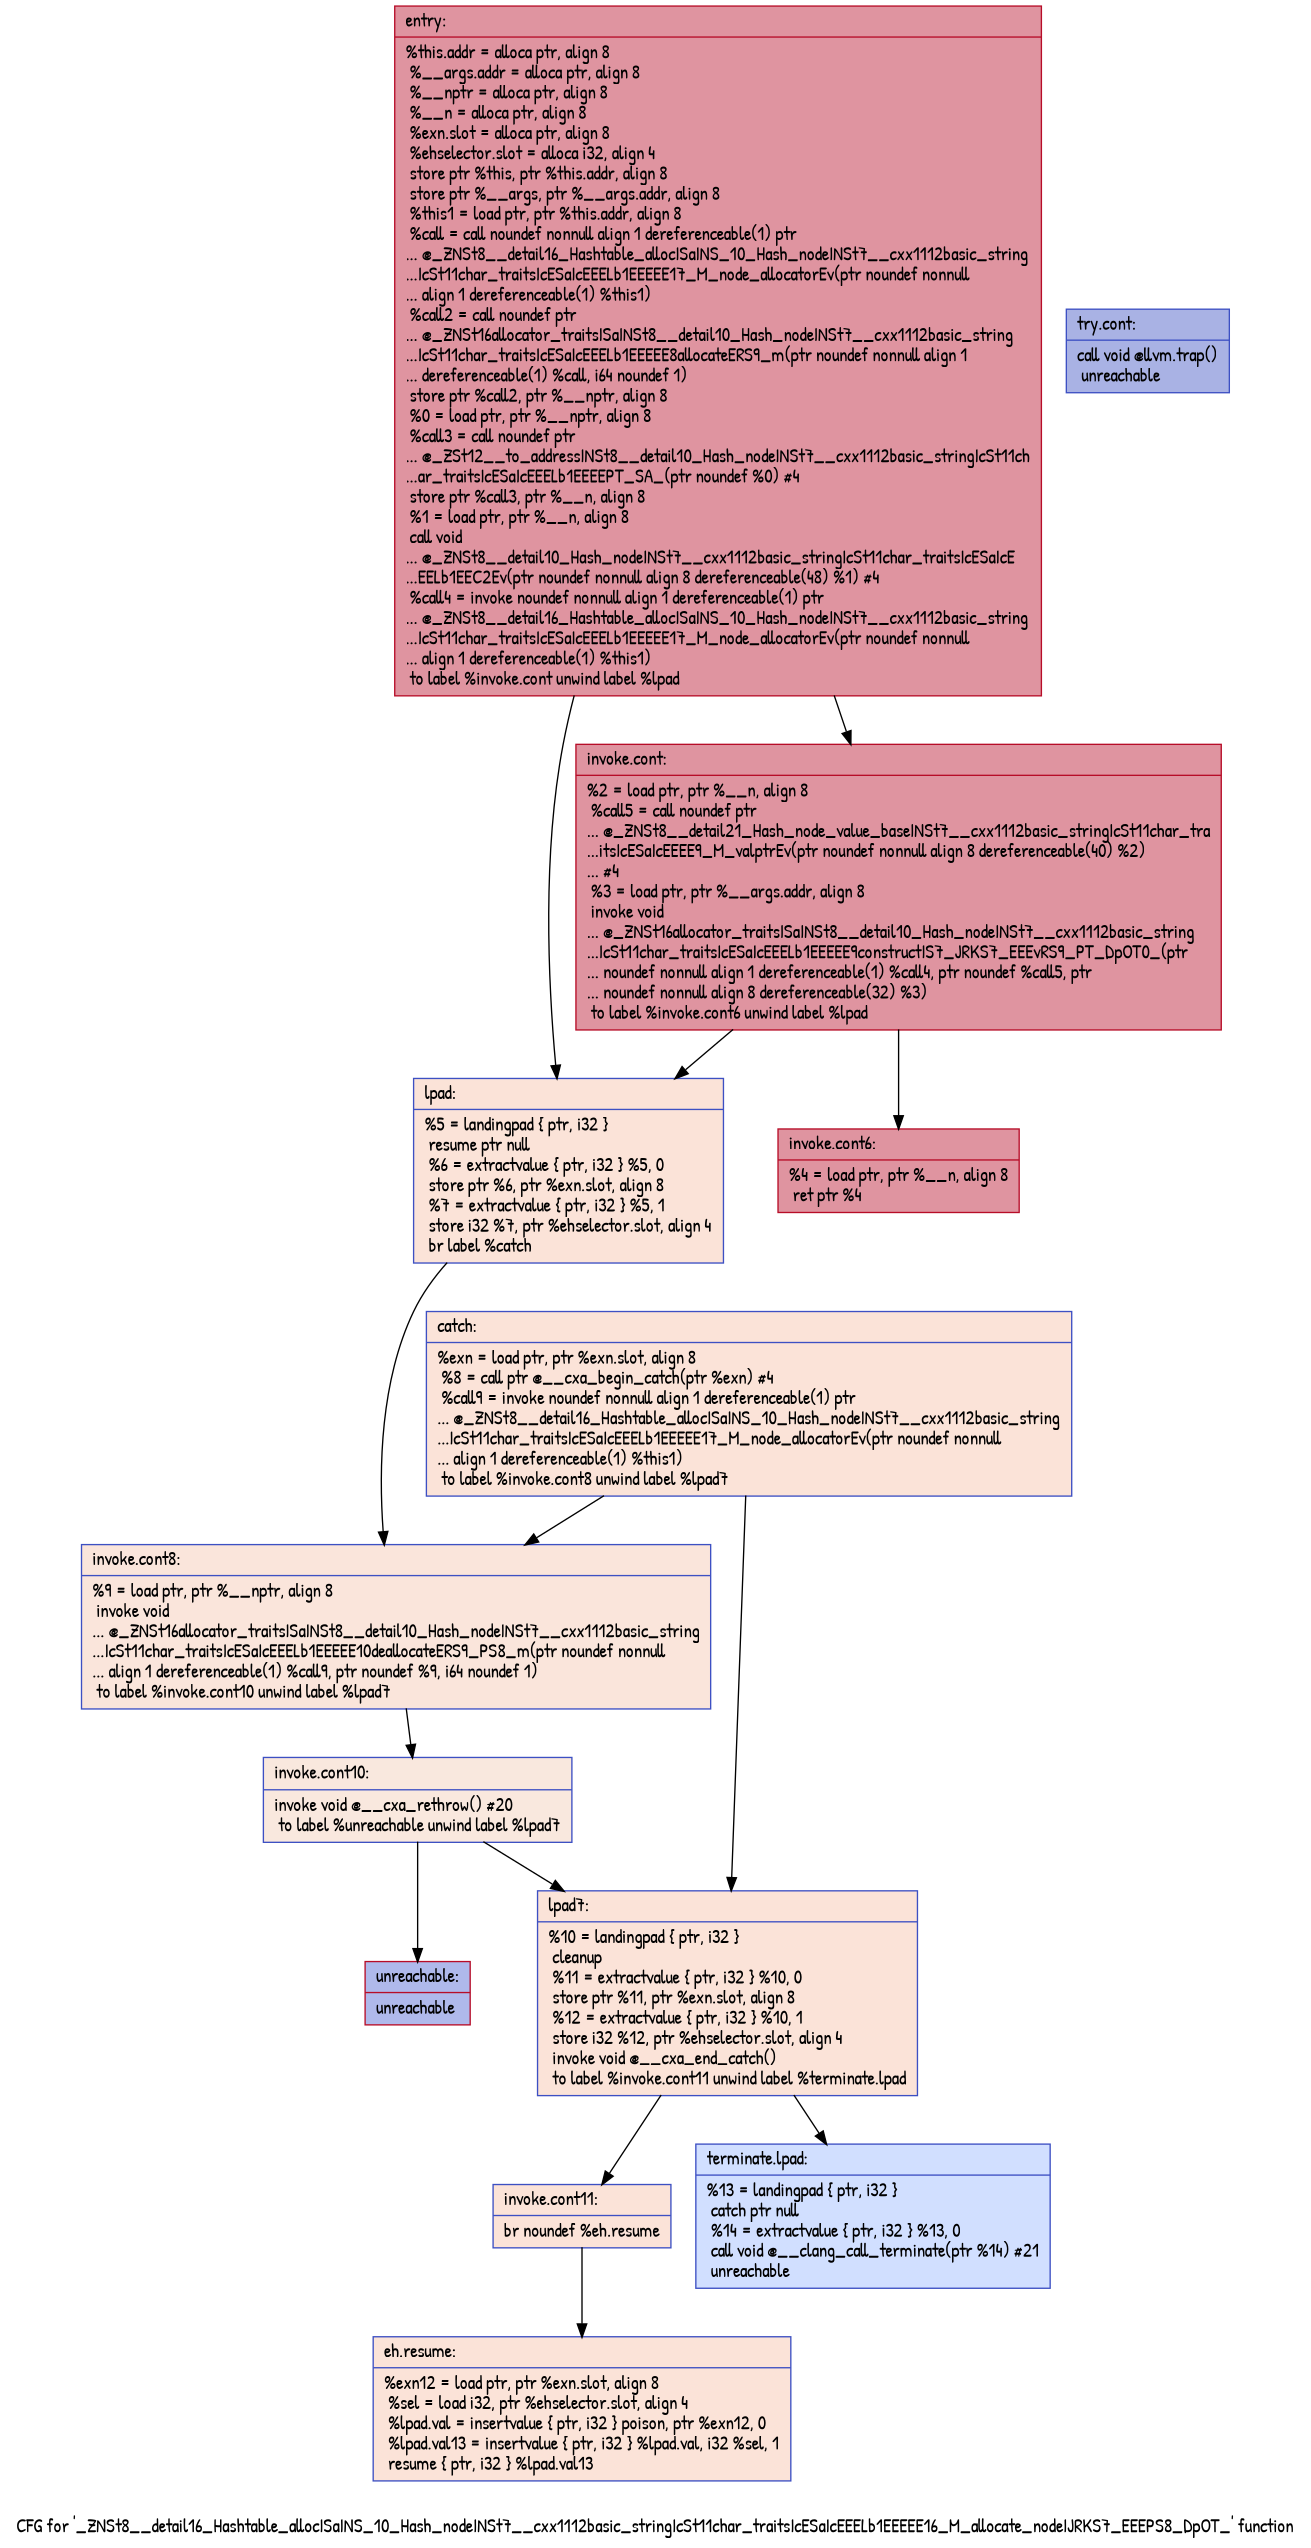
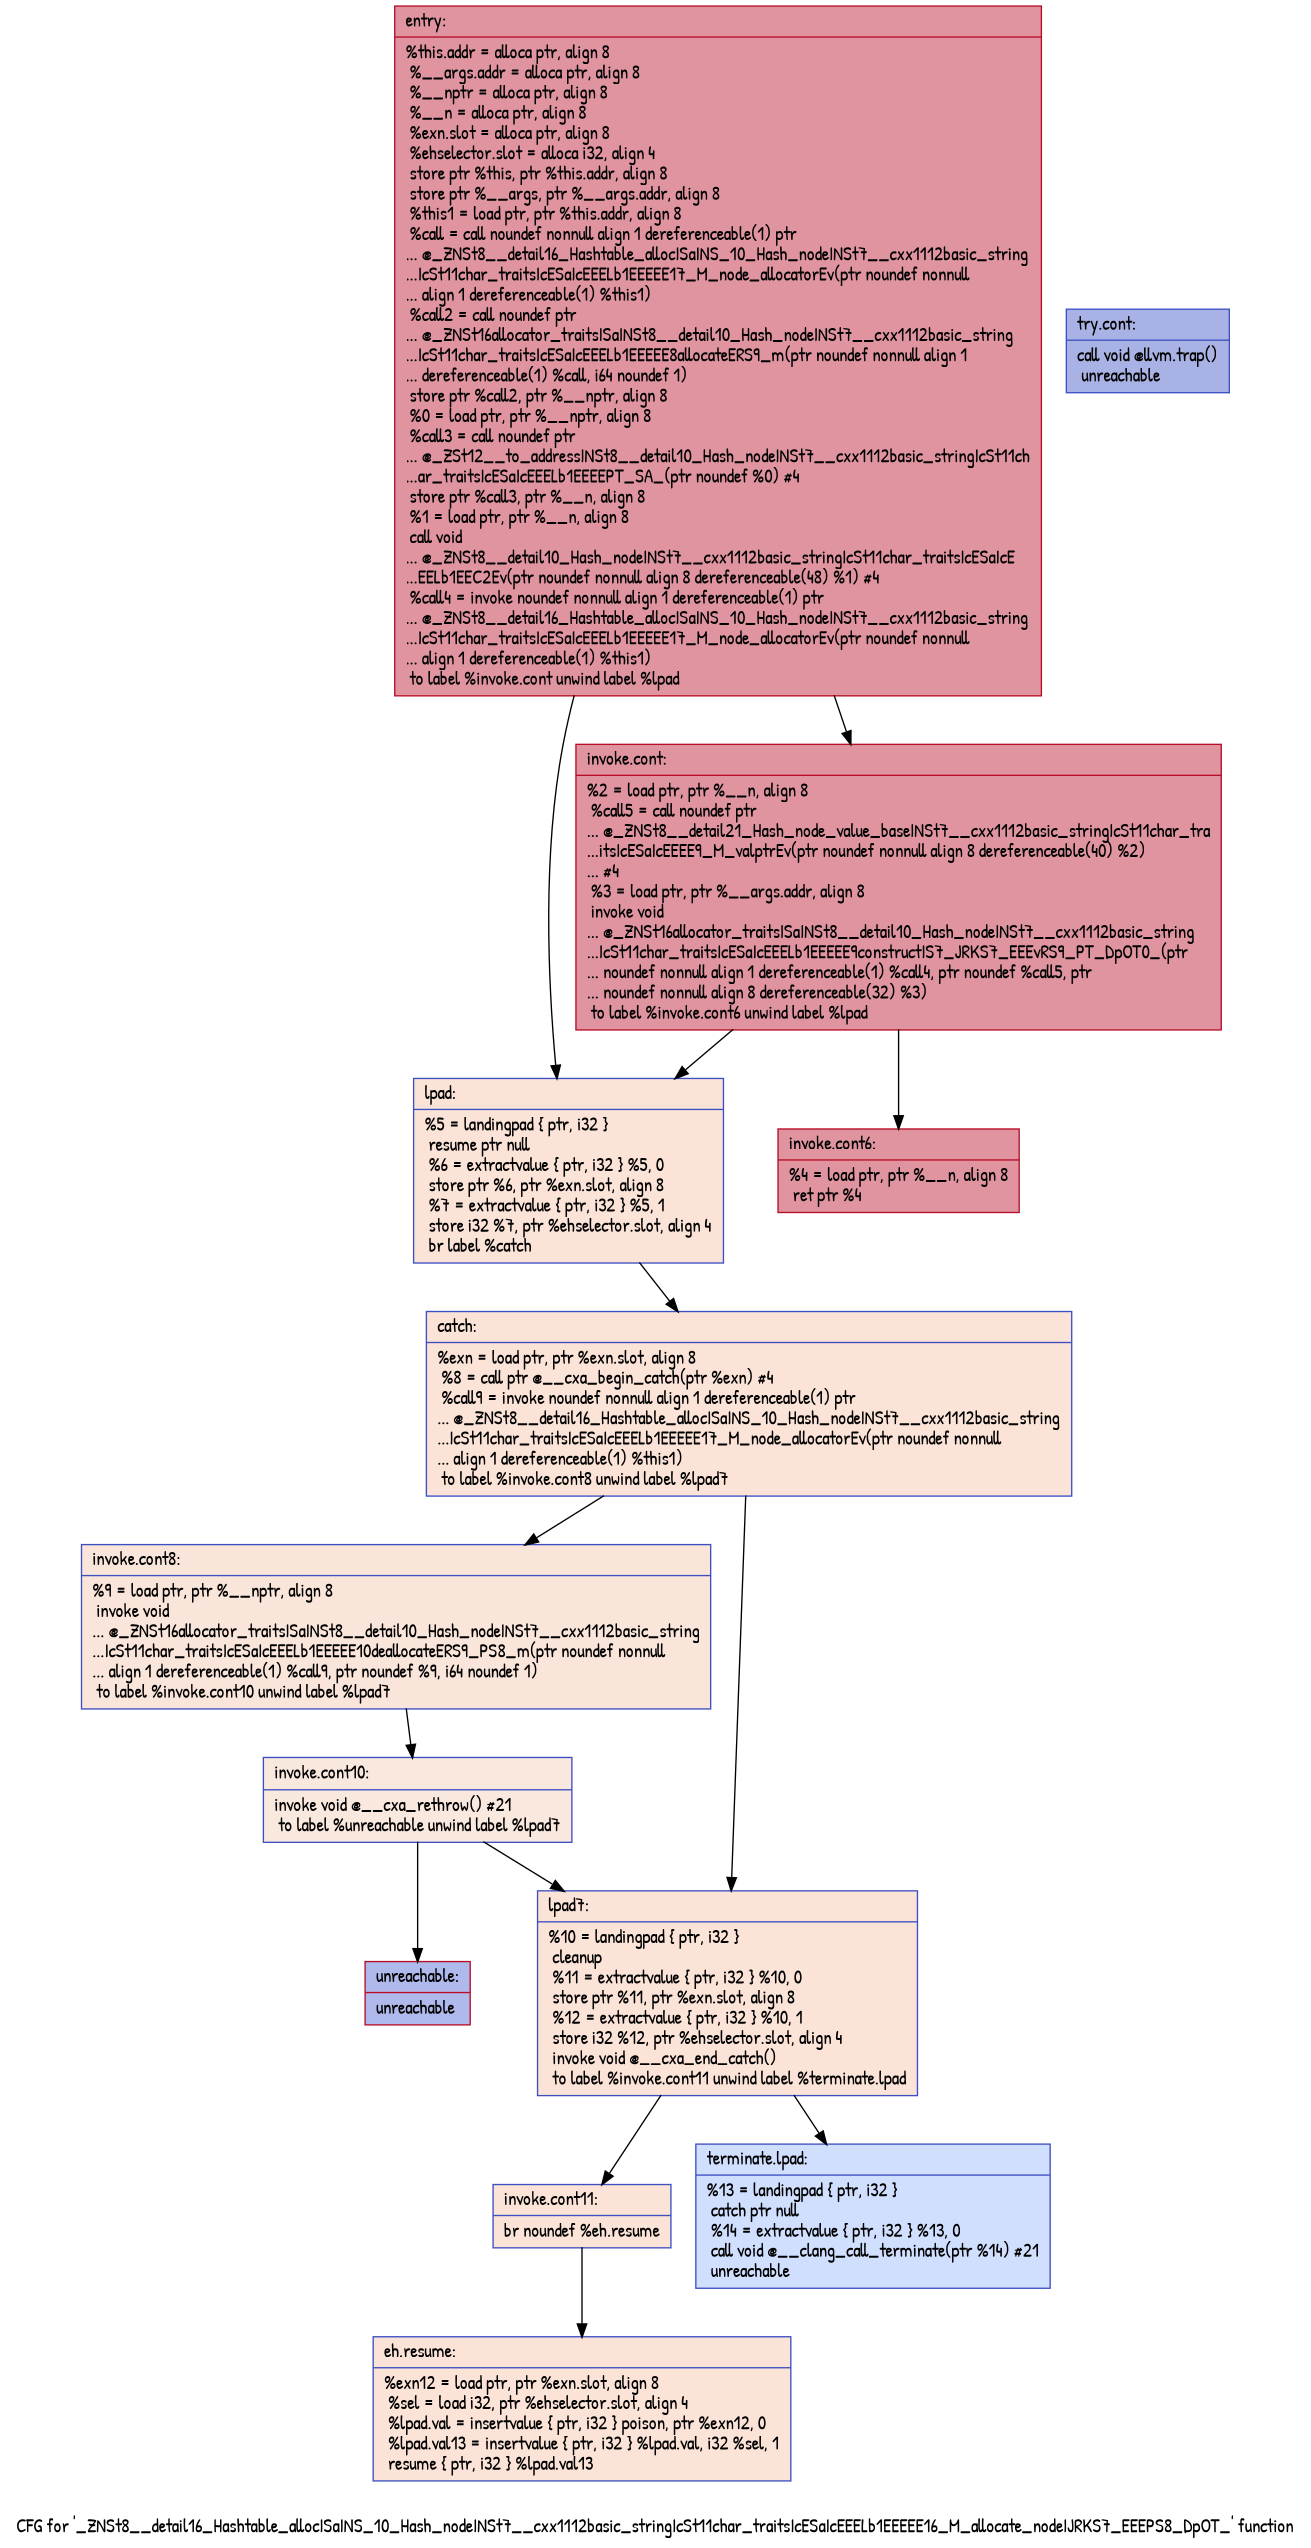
edge "lpad:" -> "invoke.cont8:": now "lpad:" -> "catch:"
node "invoke.cont10:": text "invoke void @__cxa_rethrow() #20" -> "invoke void @__cxa_rethrow() #21"
